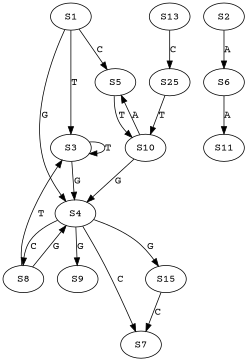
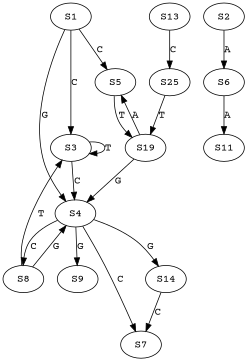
edge "S1" -> "S3": label "T" -> "C"
node "S10": label "S10" -> "S19"
edge "S3" -> "S4": label "G" -> "C"
node "S15": label "S15" -> "S14"
